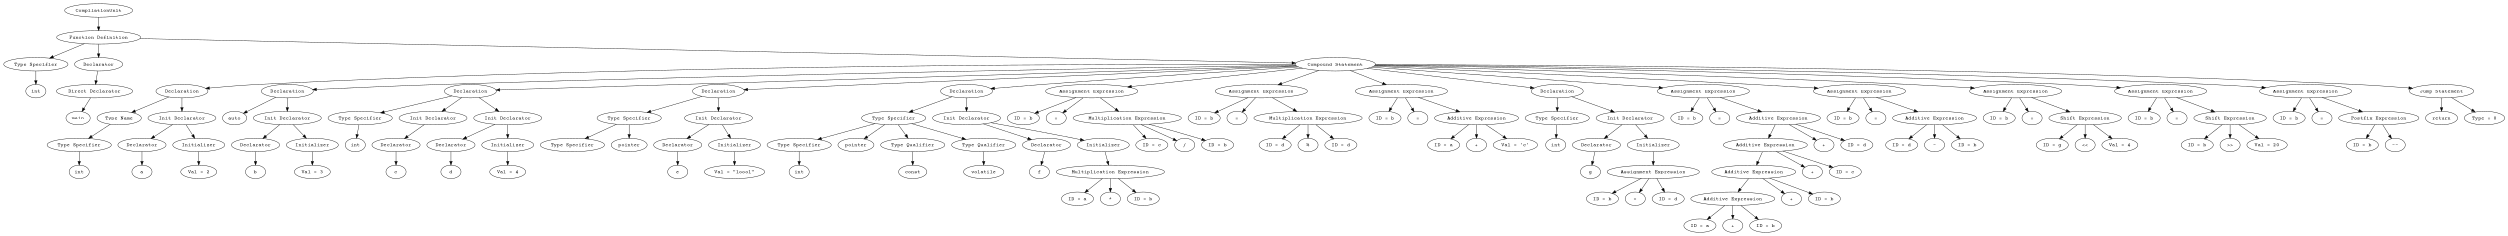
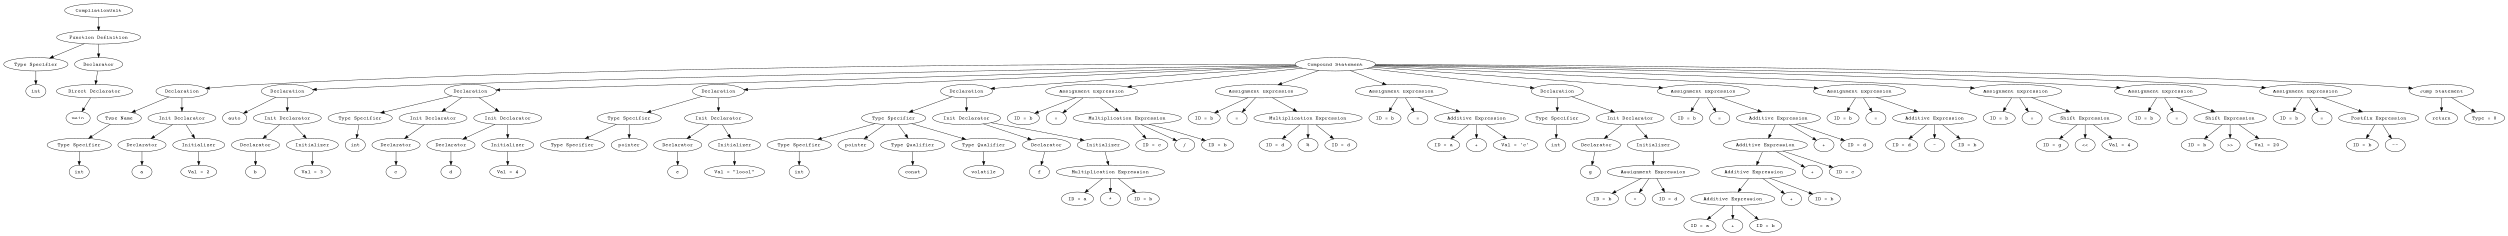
edge "Function Definition" -> "Compound Statement": removed
